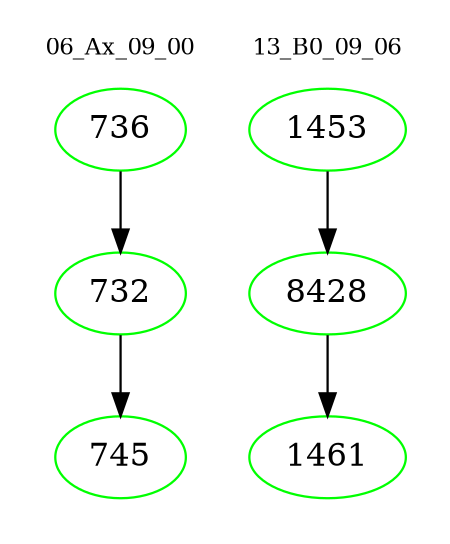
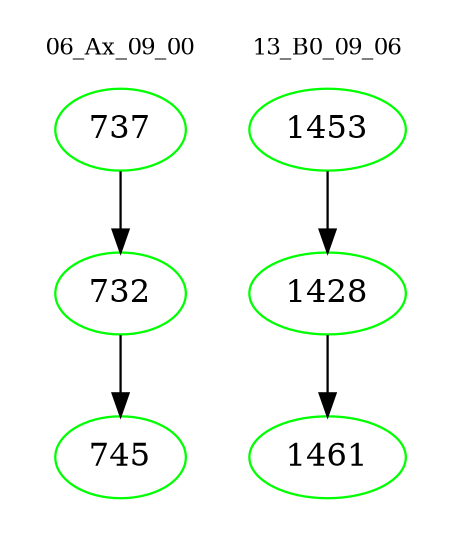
node "736": label "736" -> "737"
node "8428": label "8428" -> "1428"
